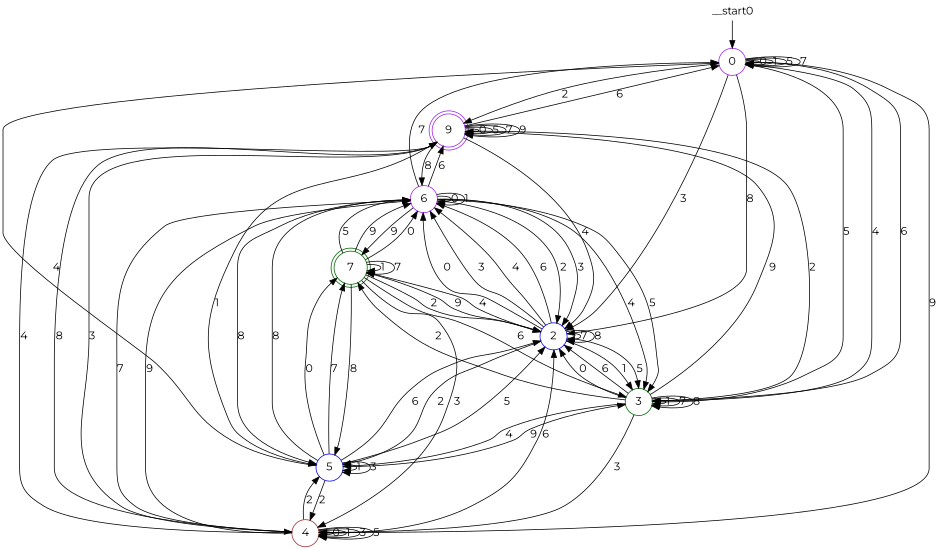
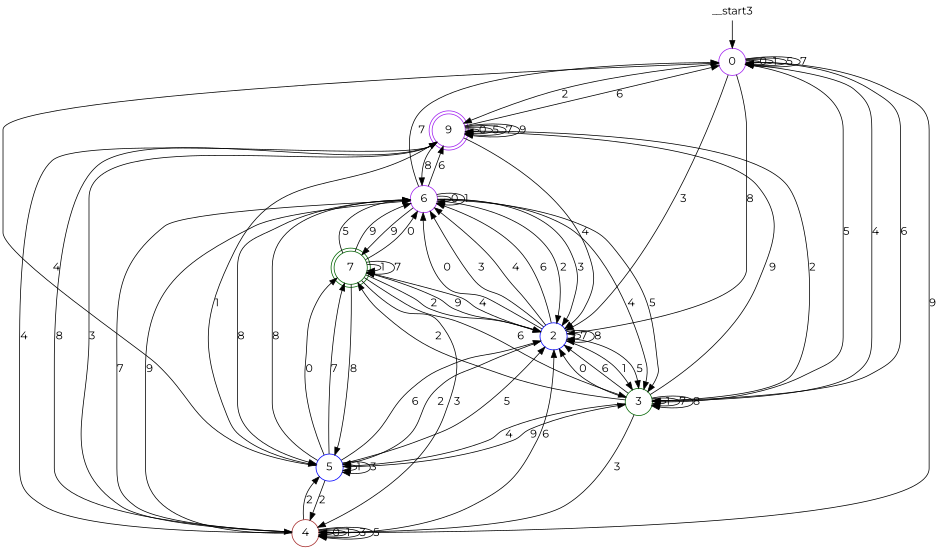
node "__start0": label "__start0" -> "__start3"
